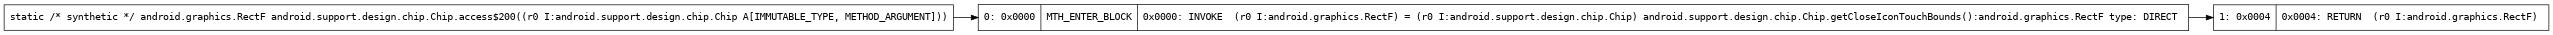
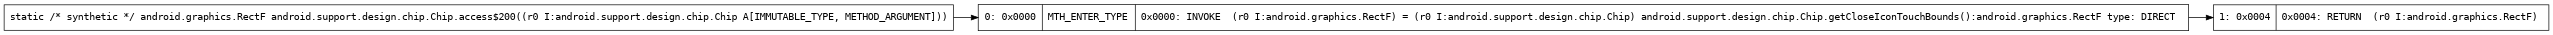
node "0: 0x0000": text "MTH_ENTER_BLOCK" -> "MTH_ENTER_TYPE"
